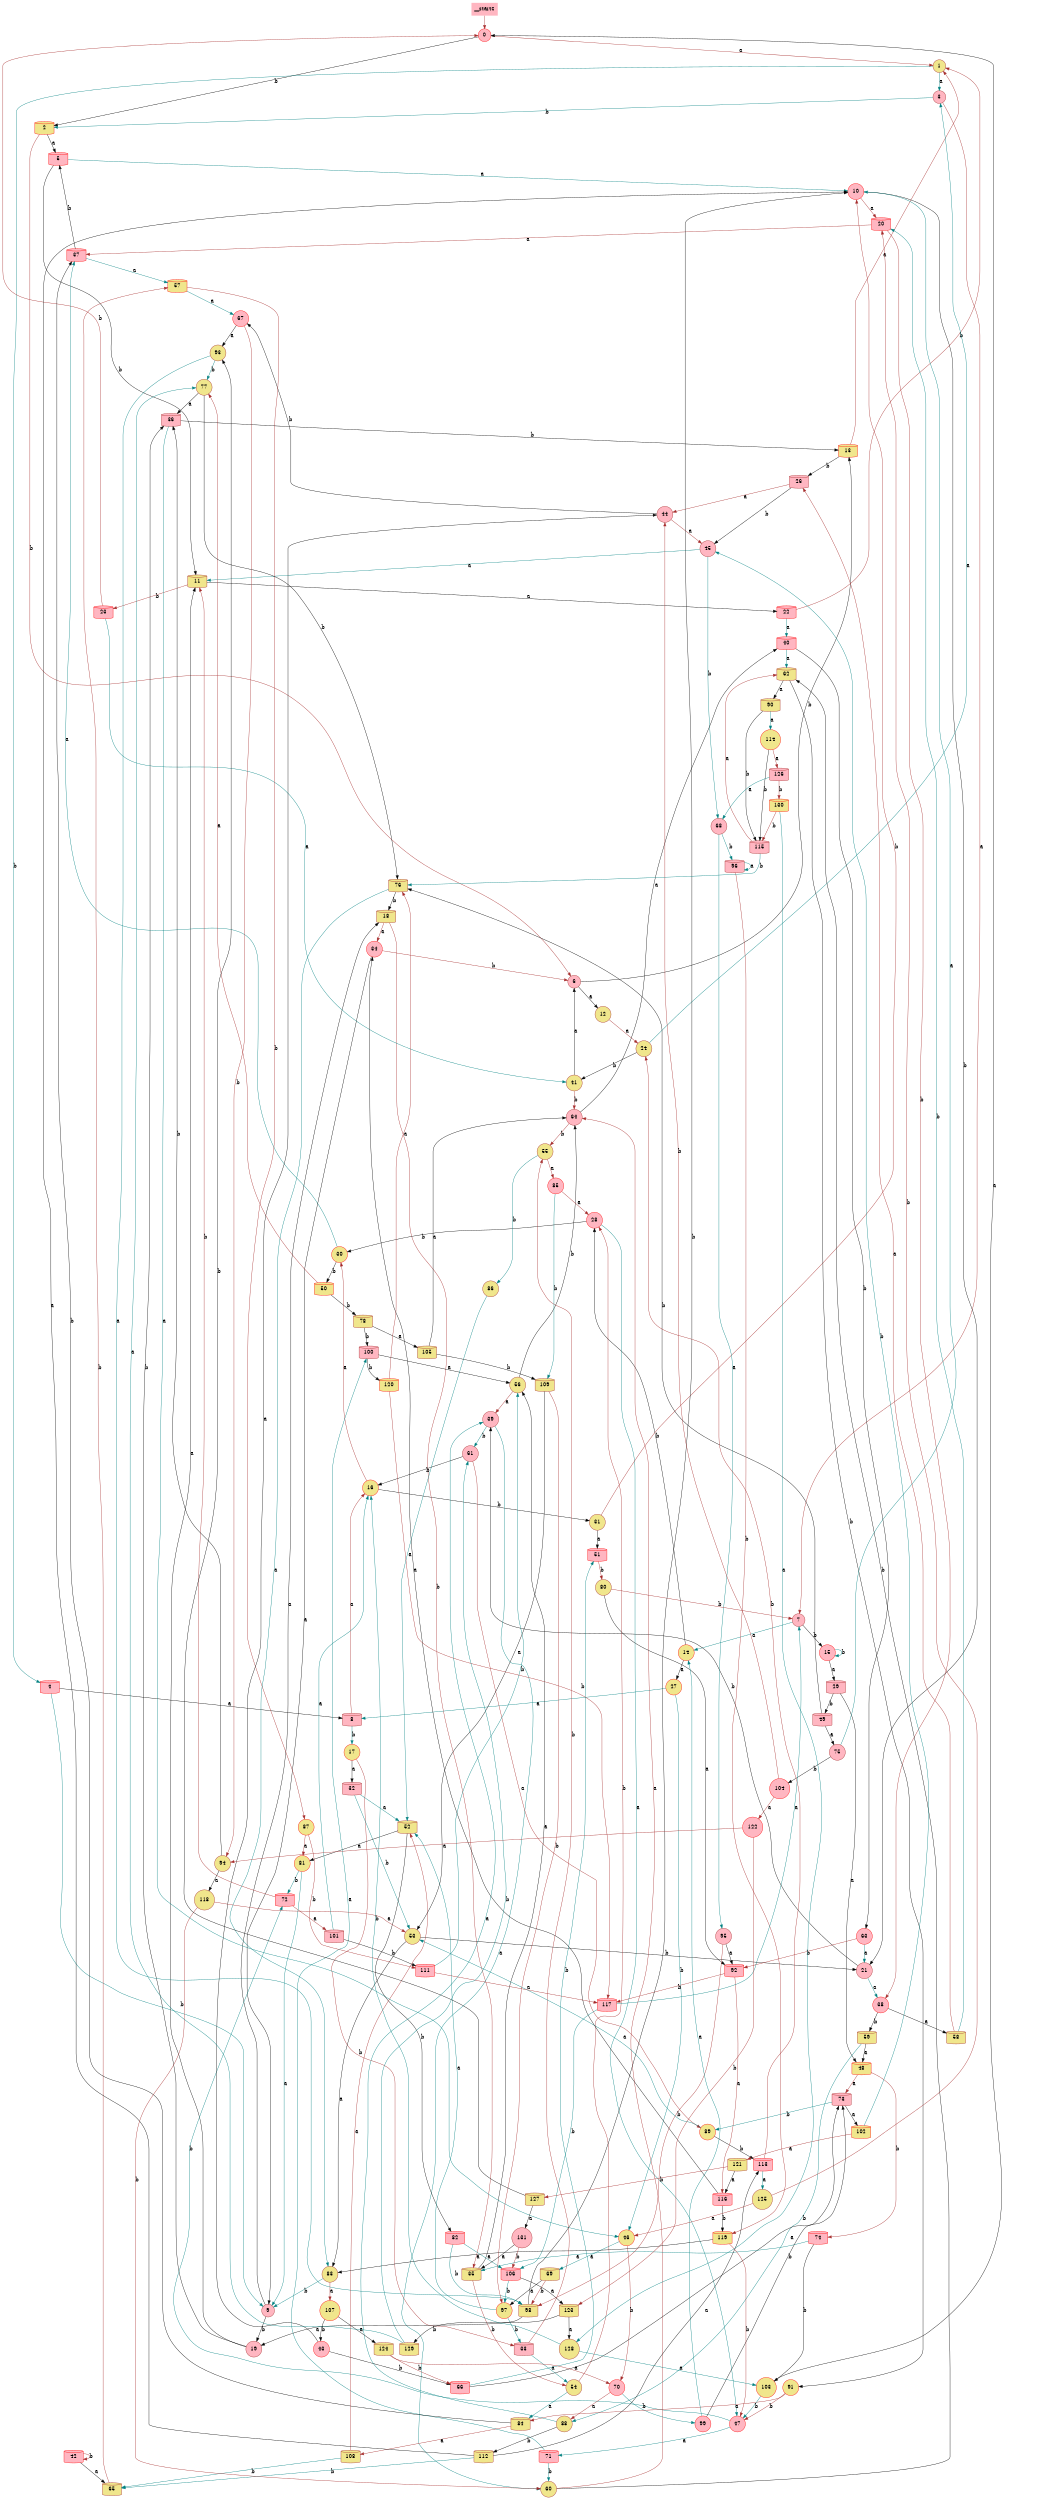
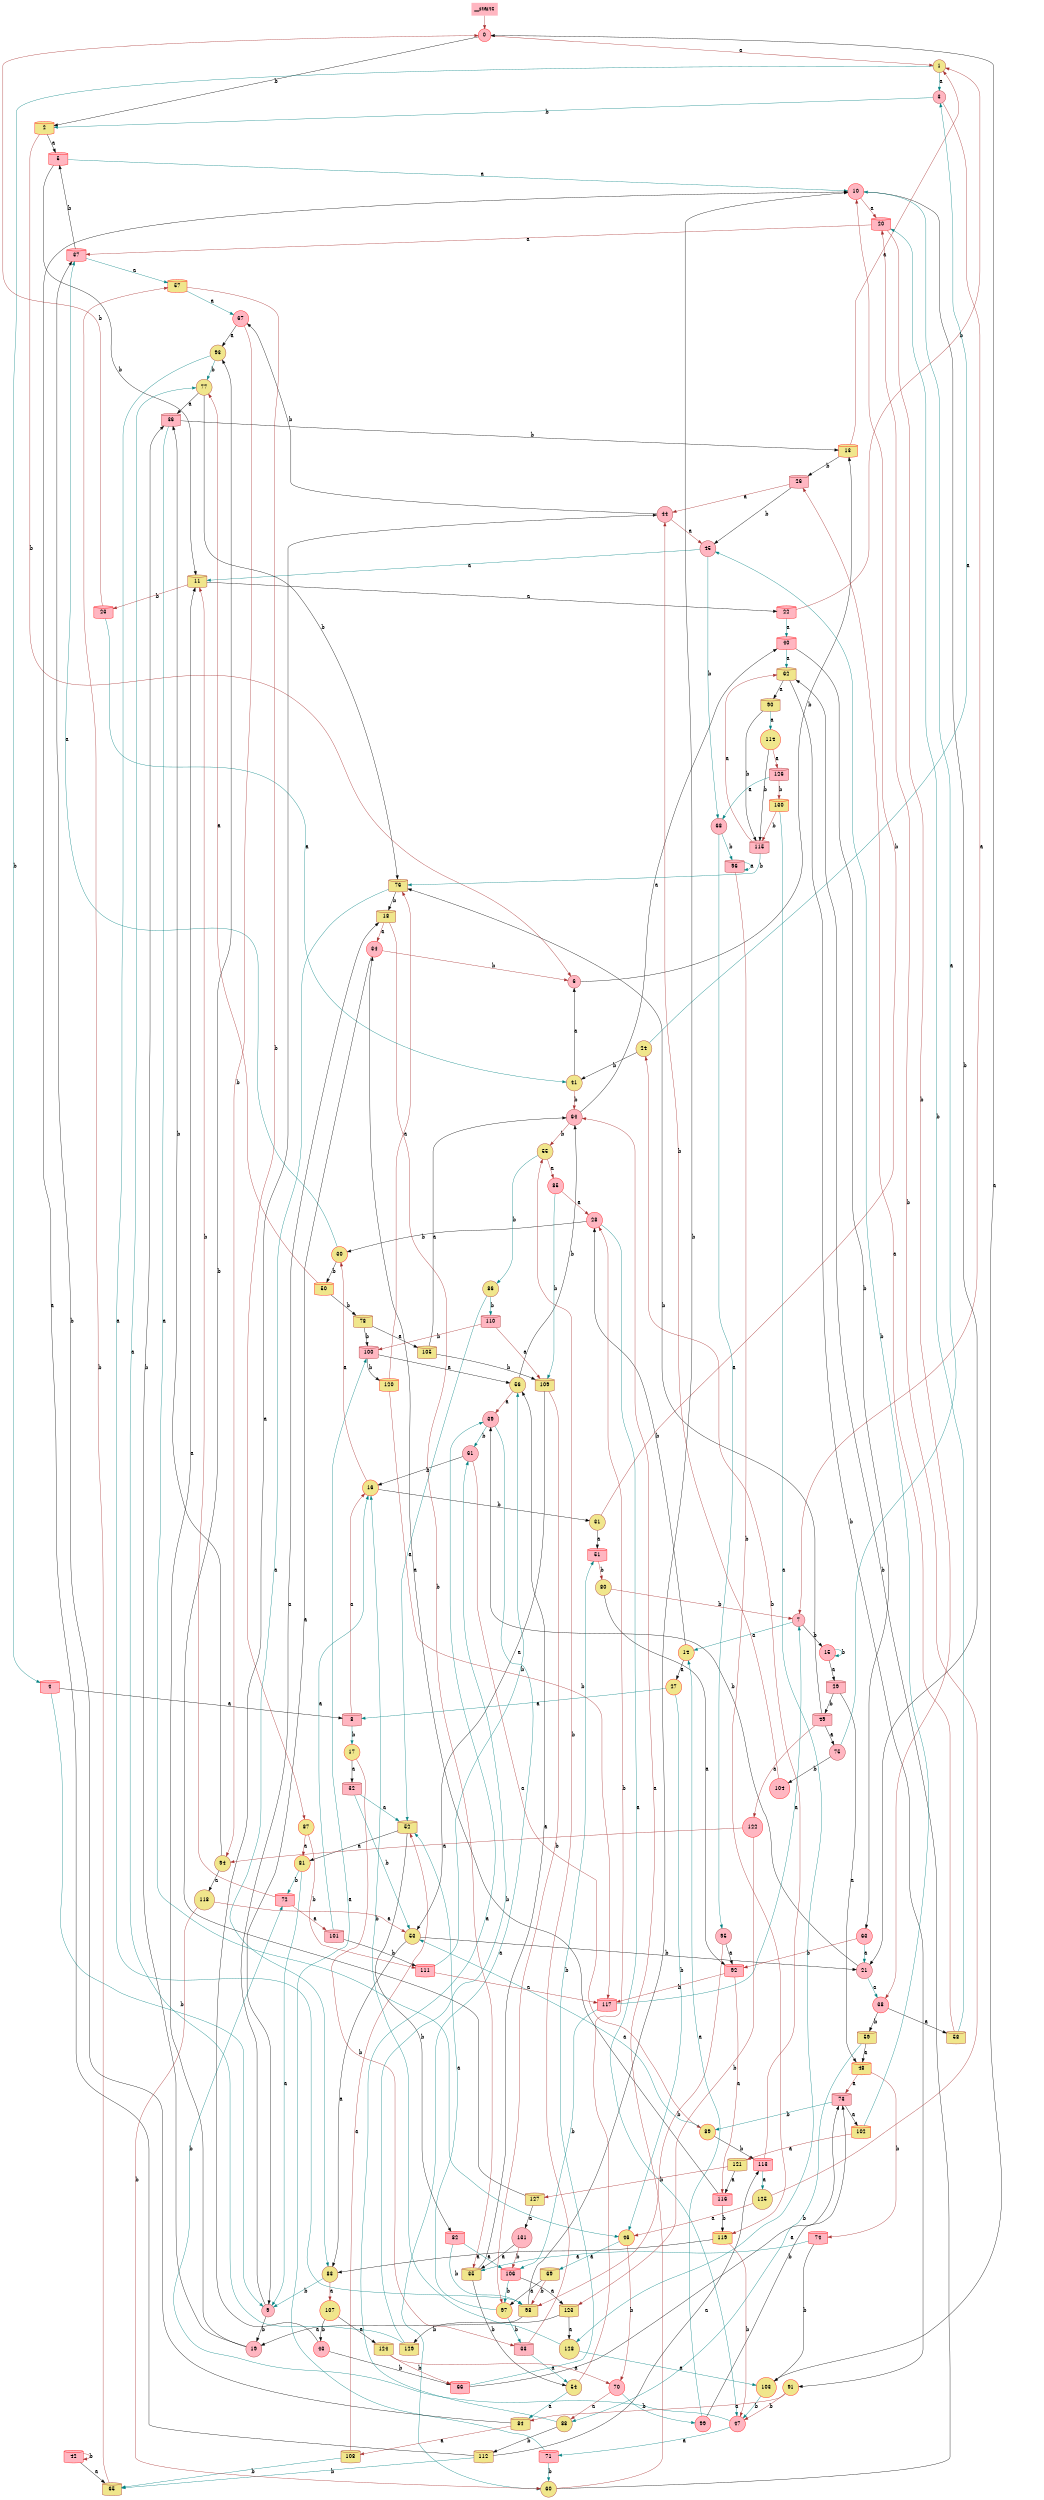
node "12": removed
node "110": added
edge "104" -> "122": now "49" -> "122"
edge "35" -> "54": color brown -> black
